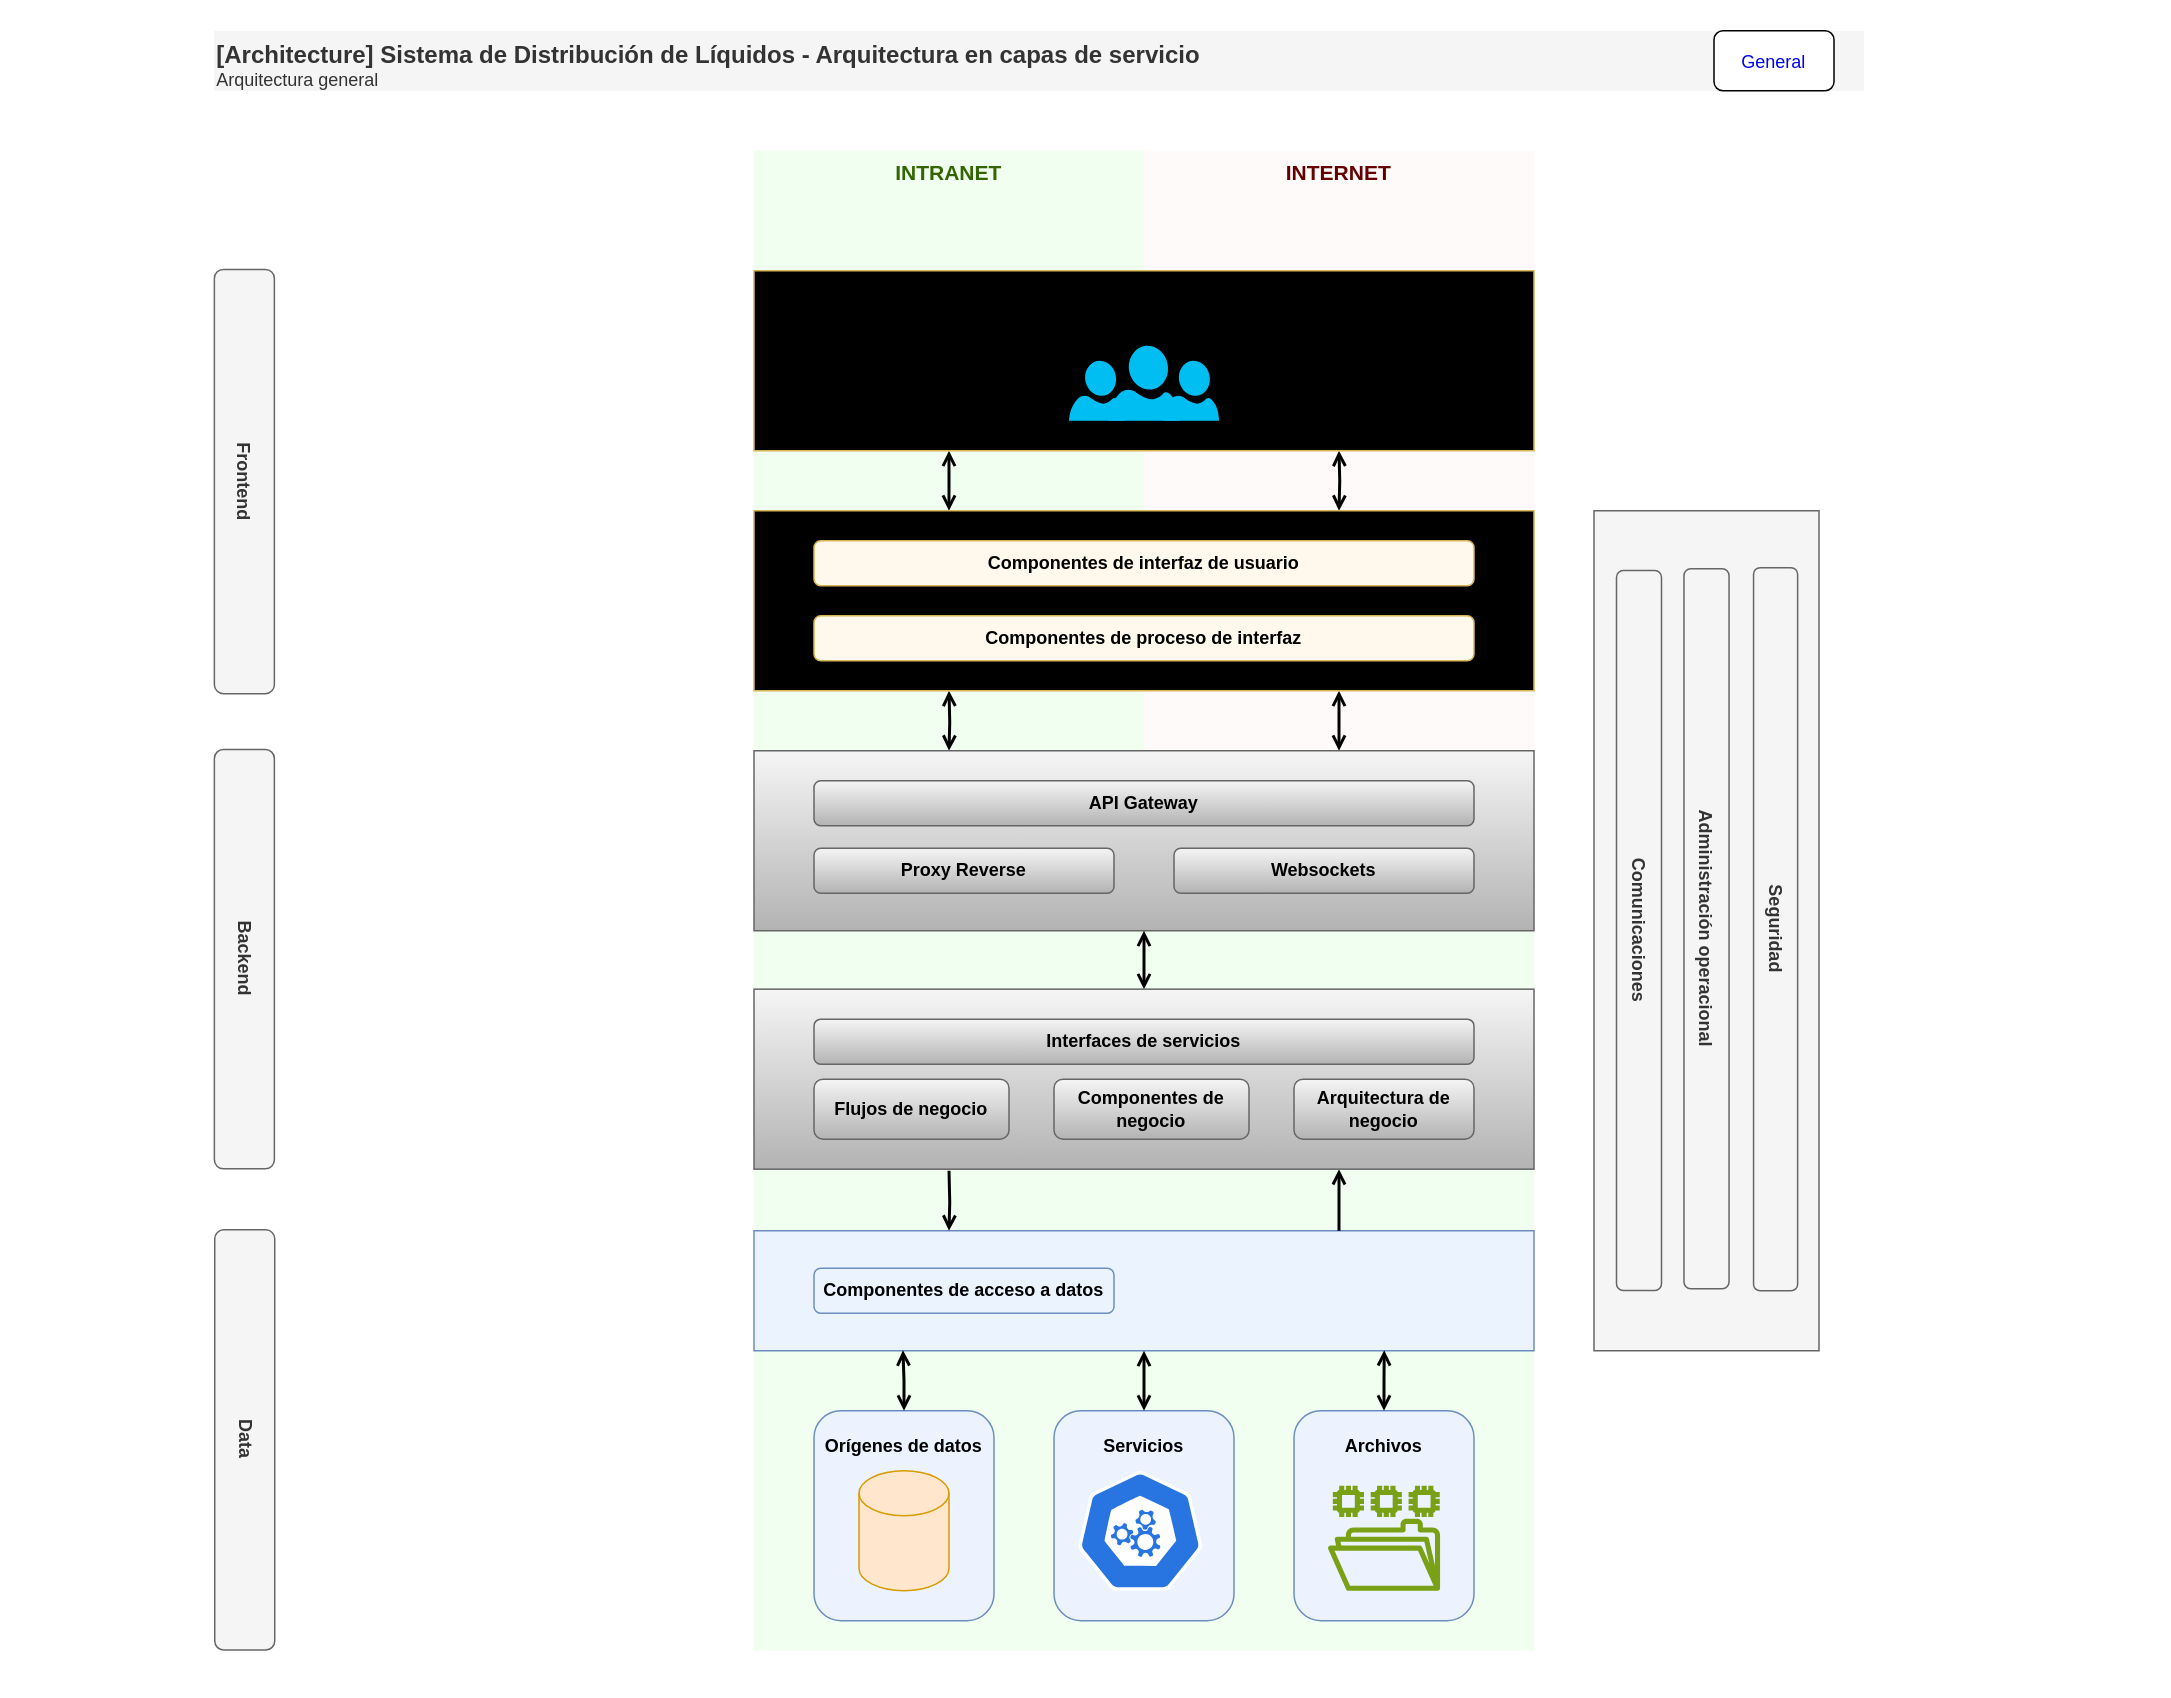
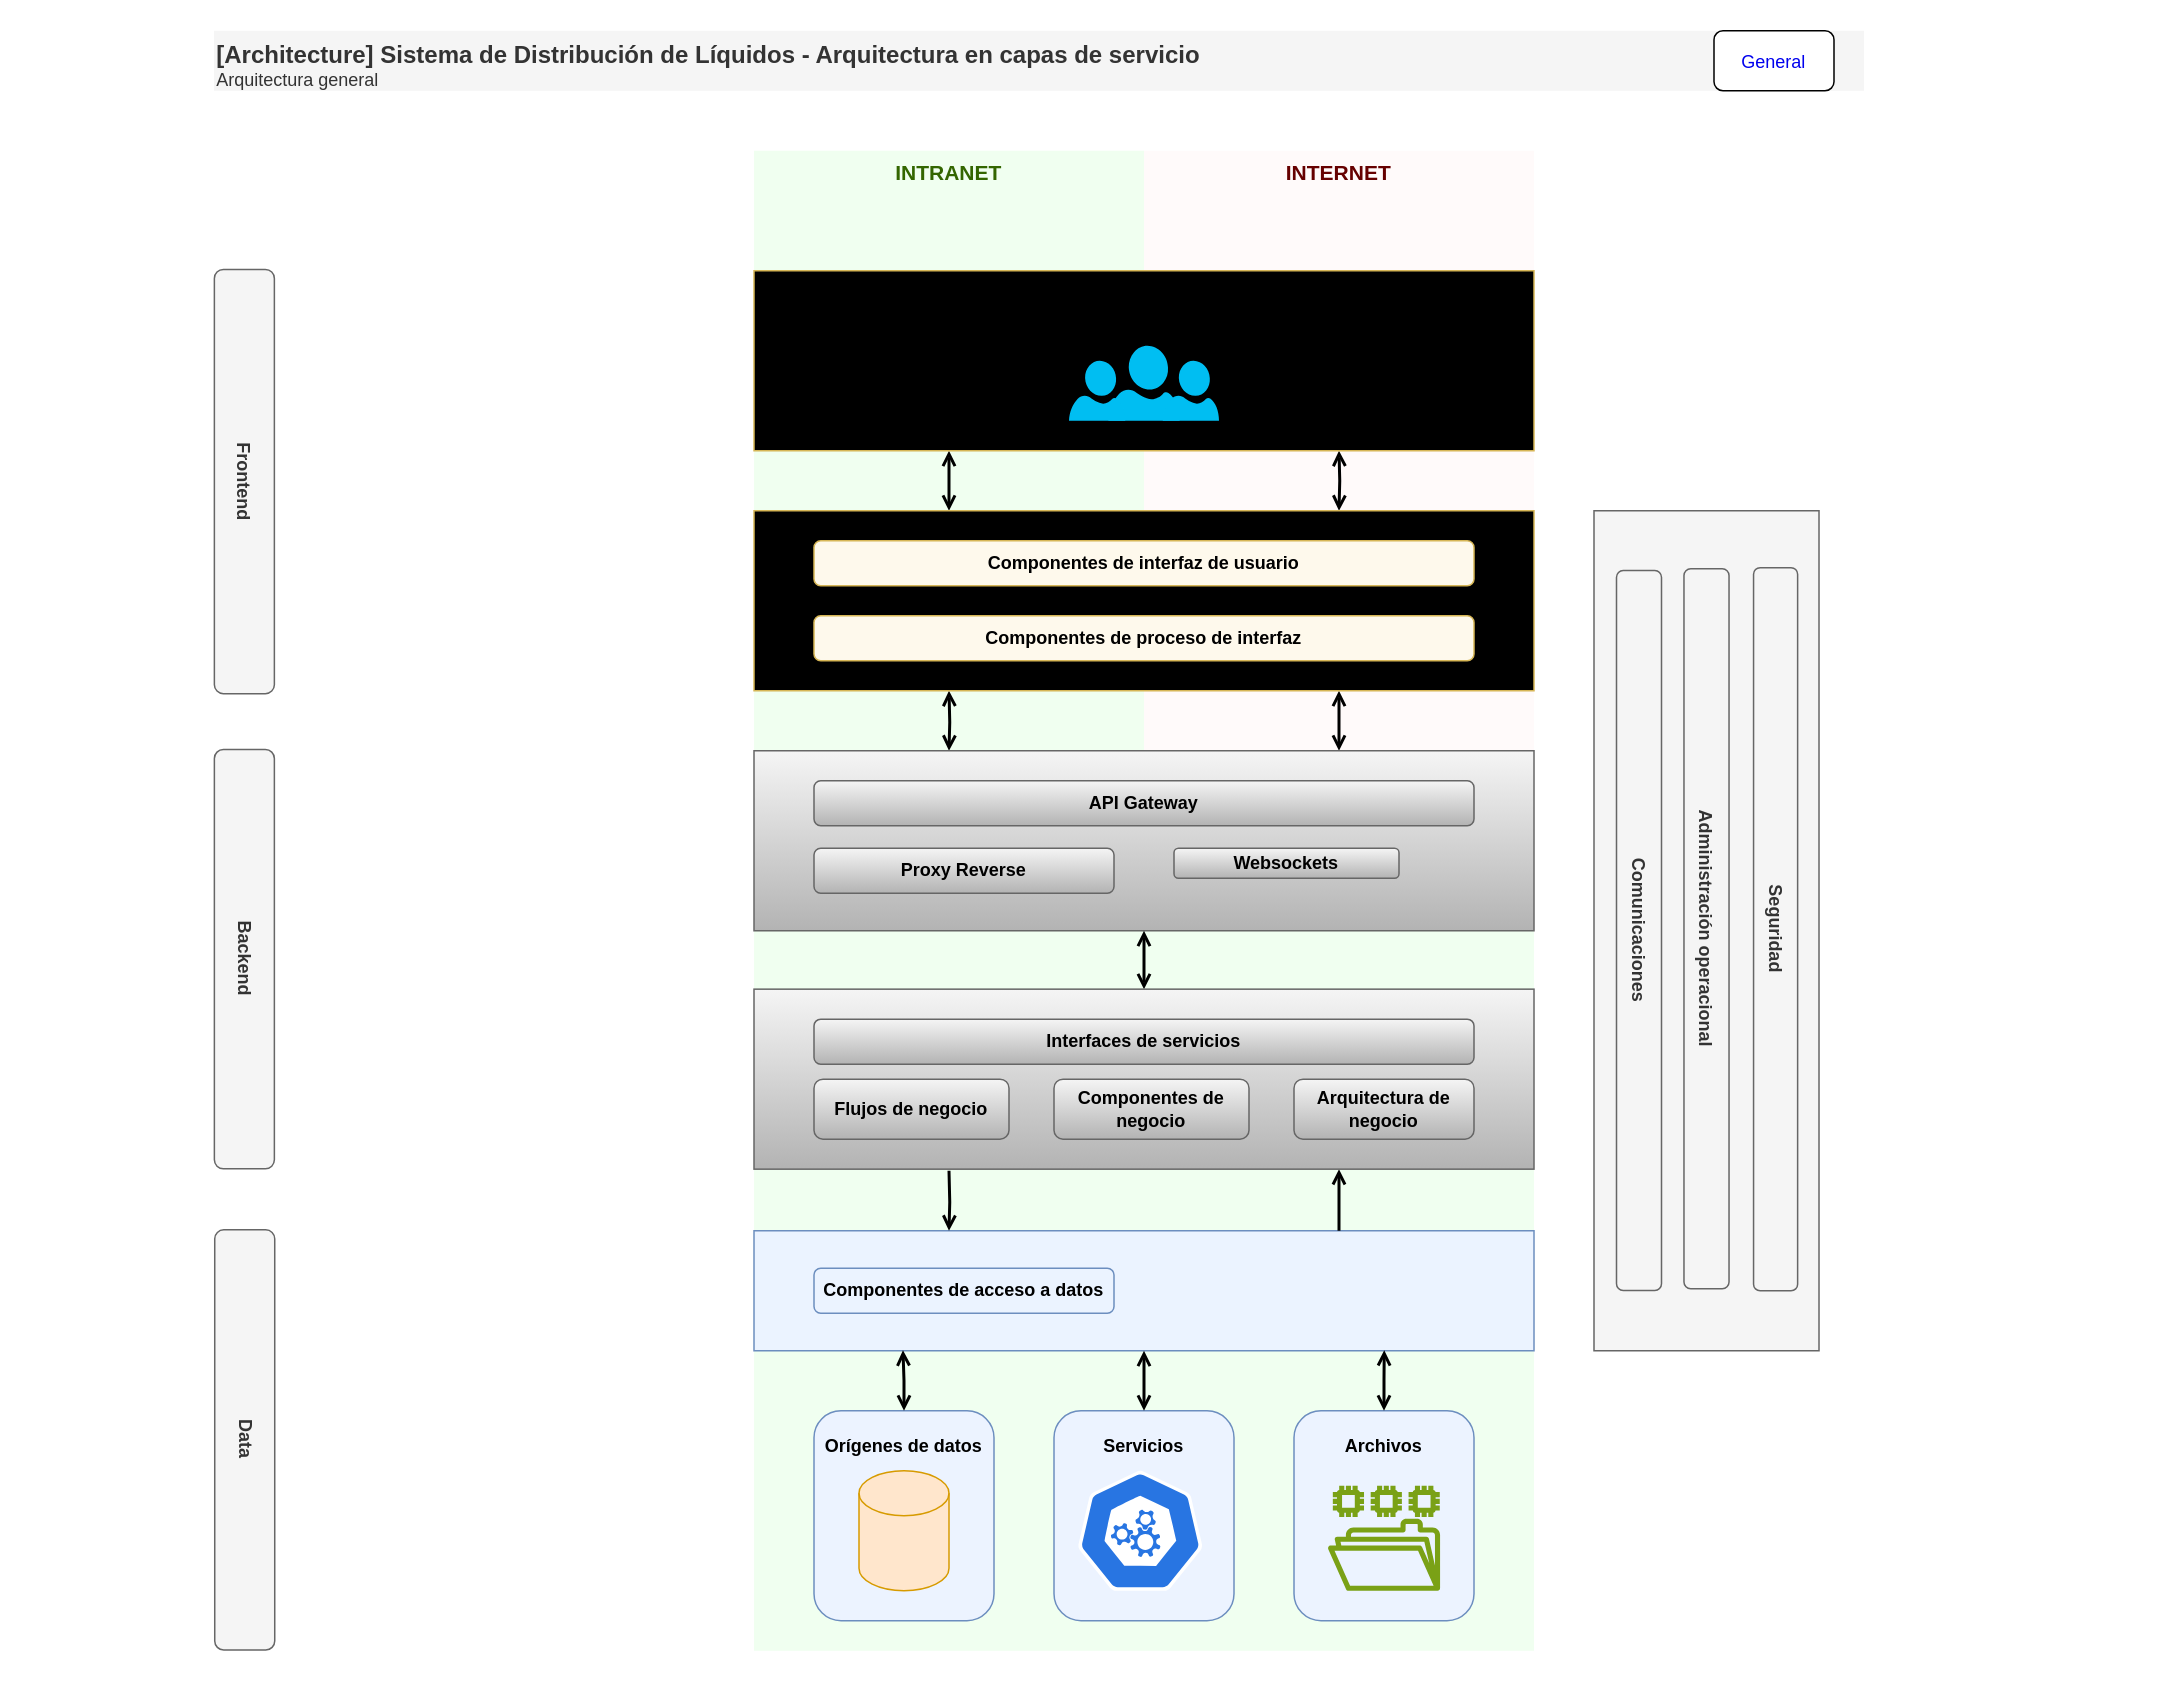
node "Websockets": size 300x45 -> 225x30
